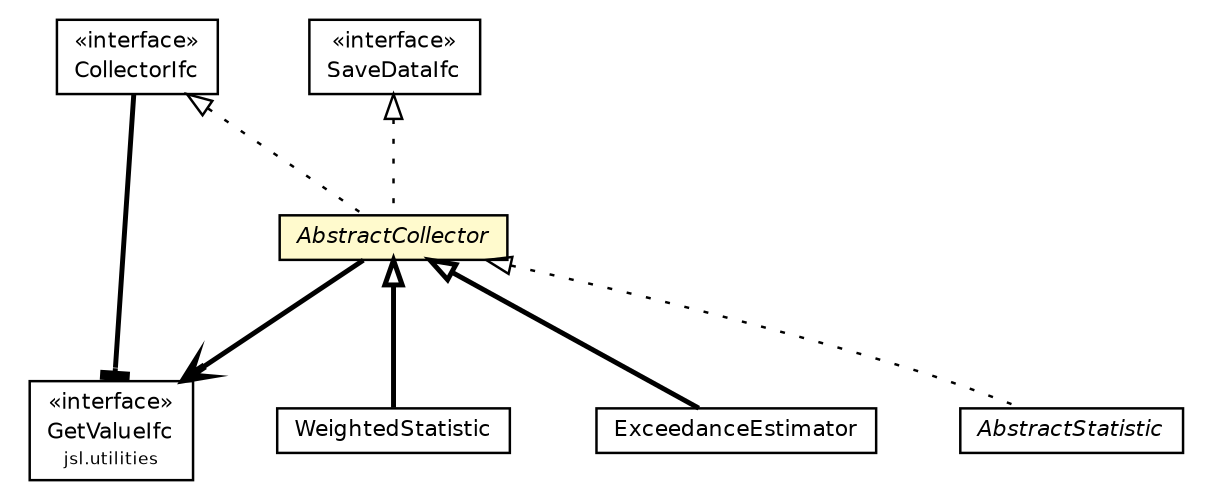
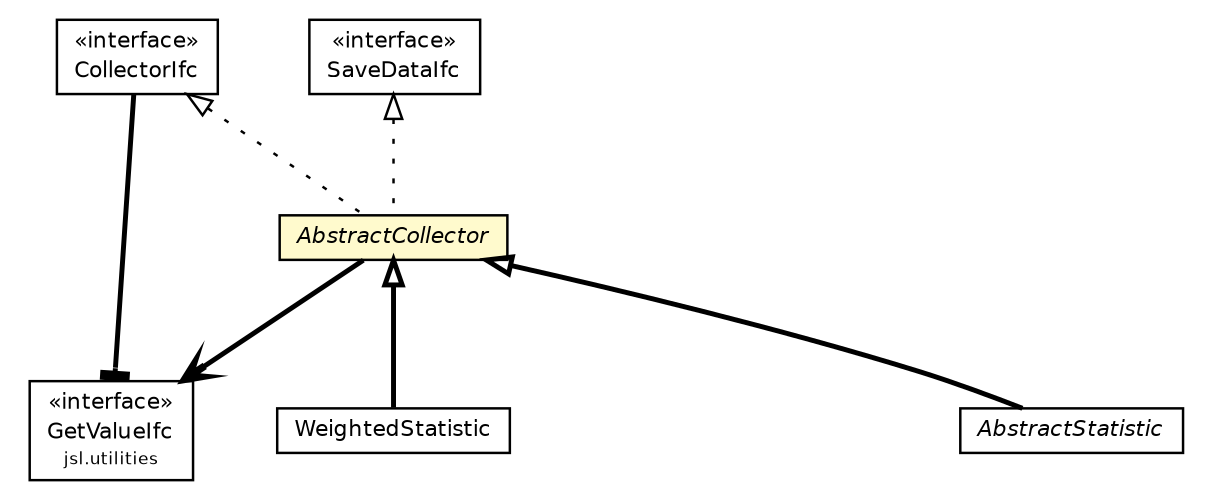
edge "AbstractStatistic" -> "AbstractCollector": style dotted -> bold
node "ExceedanceEstimator": removed
